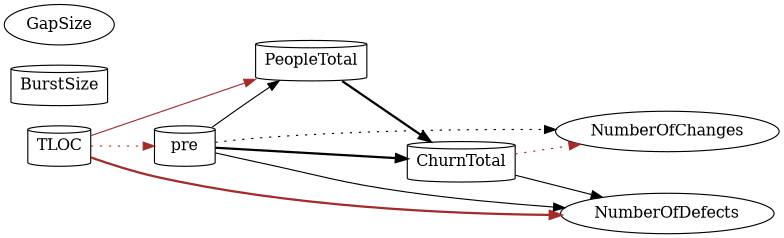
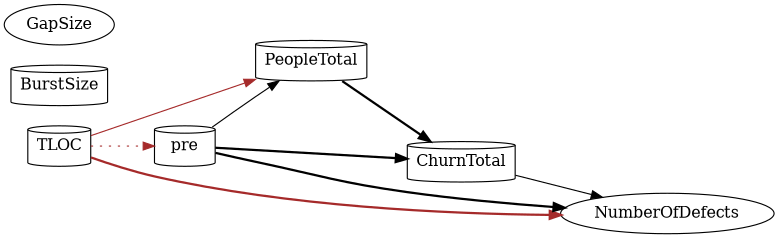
node "NumberOfChanges": removed
edge "pre" -> "NumberOfDefects": style solid -> bold
